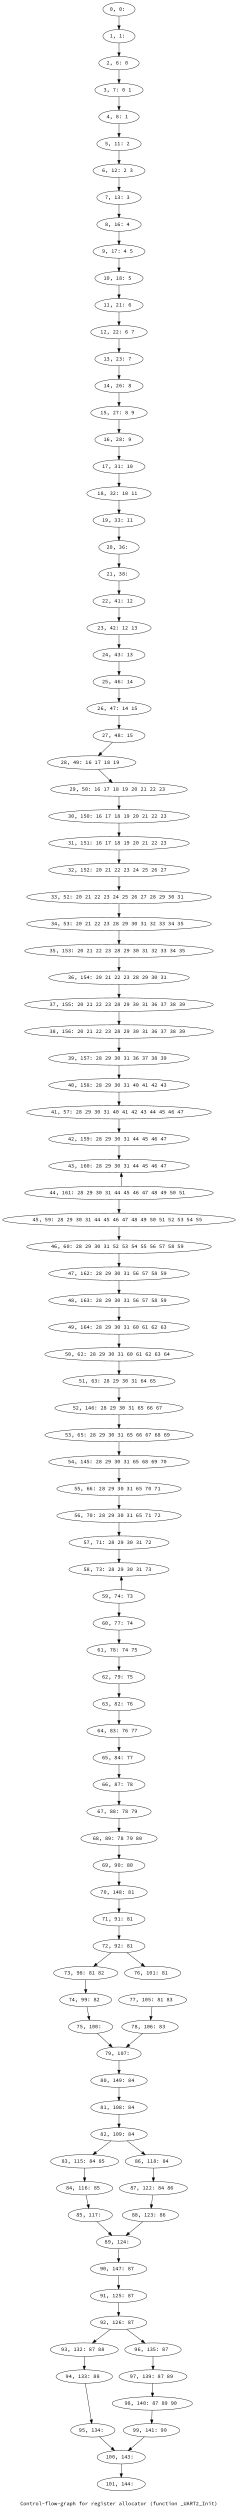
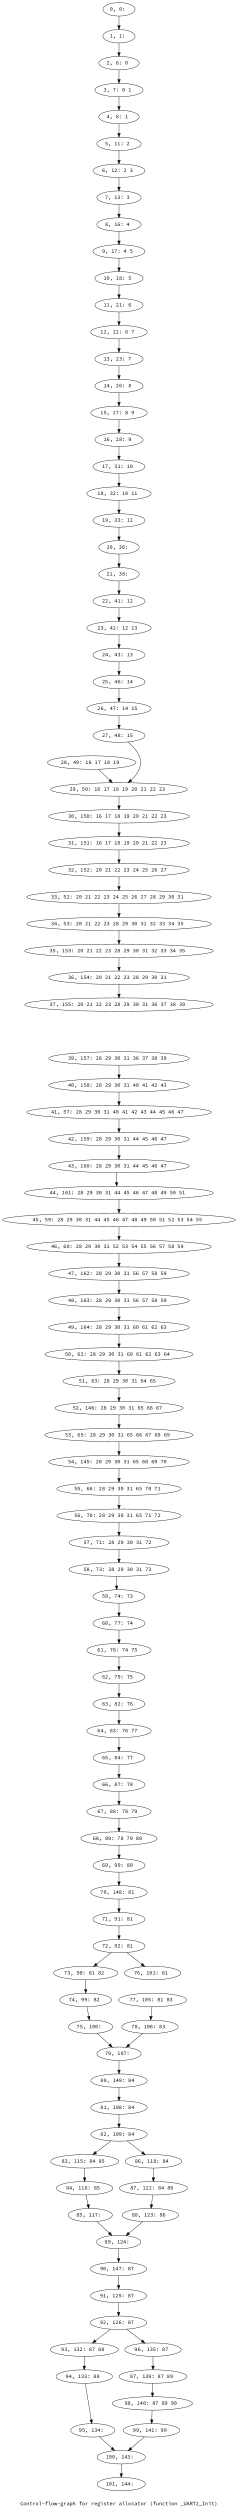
edge "27, 48: 15" -> "28, 49: 16 17 18 19": now "27, 48: 15" -> "29, 50: 16 17 18 19 20 21 22 23"
node "38, 156: 20 21 22 23 28 29 30 31 36 37 38 39": removed
edge "44, 161: 28 29 30 31 44 45 46 47 48 49 50 51" -> "43, 160: 28 29 30 31 44 45 46 47": reversed
edge "59, 74: 73" -> "58, 73: 28 29 30 31 73": reversed
